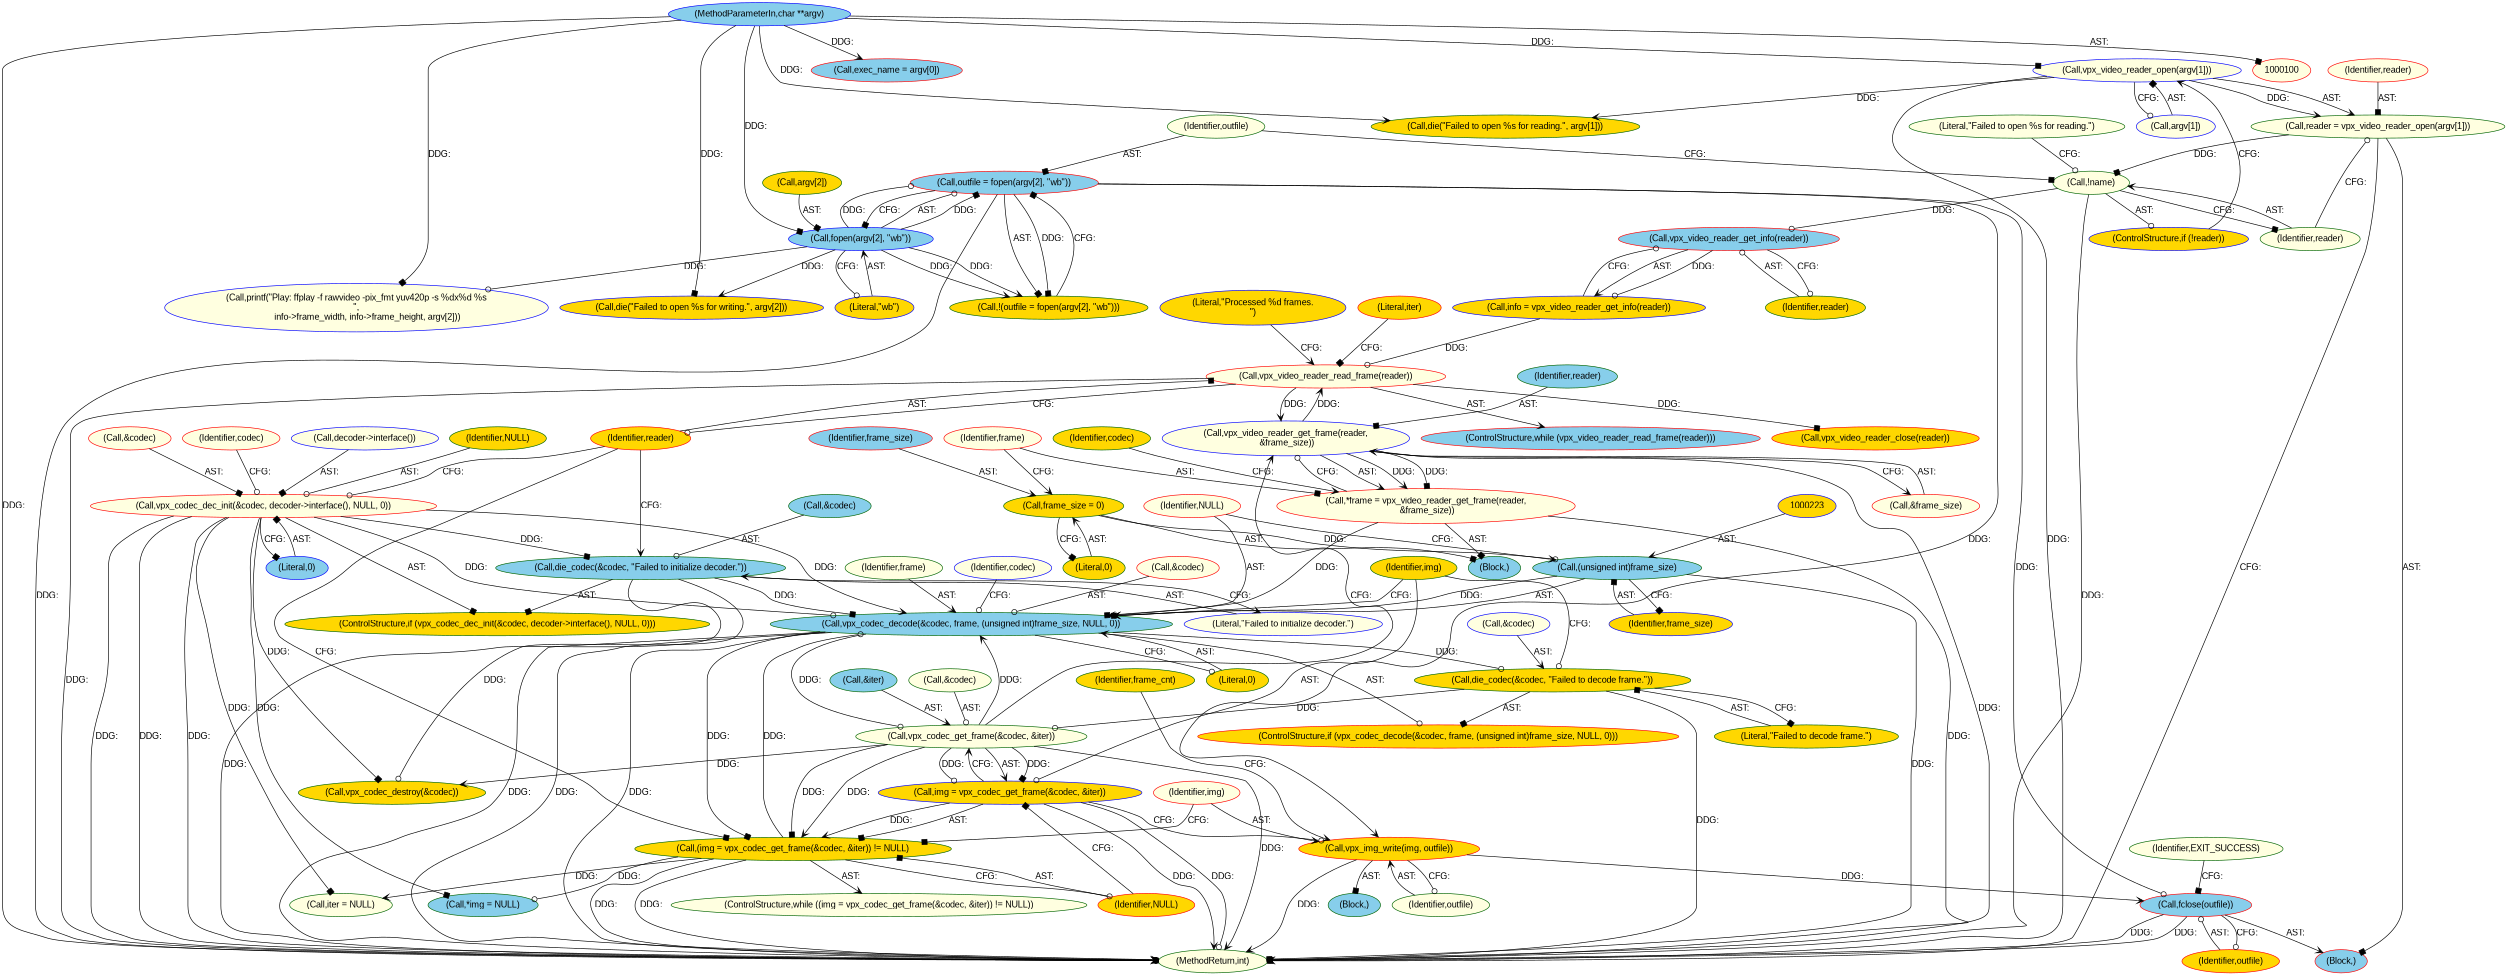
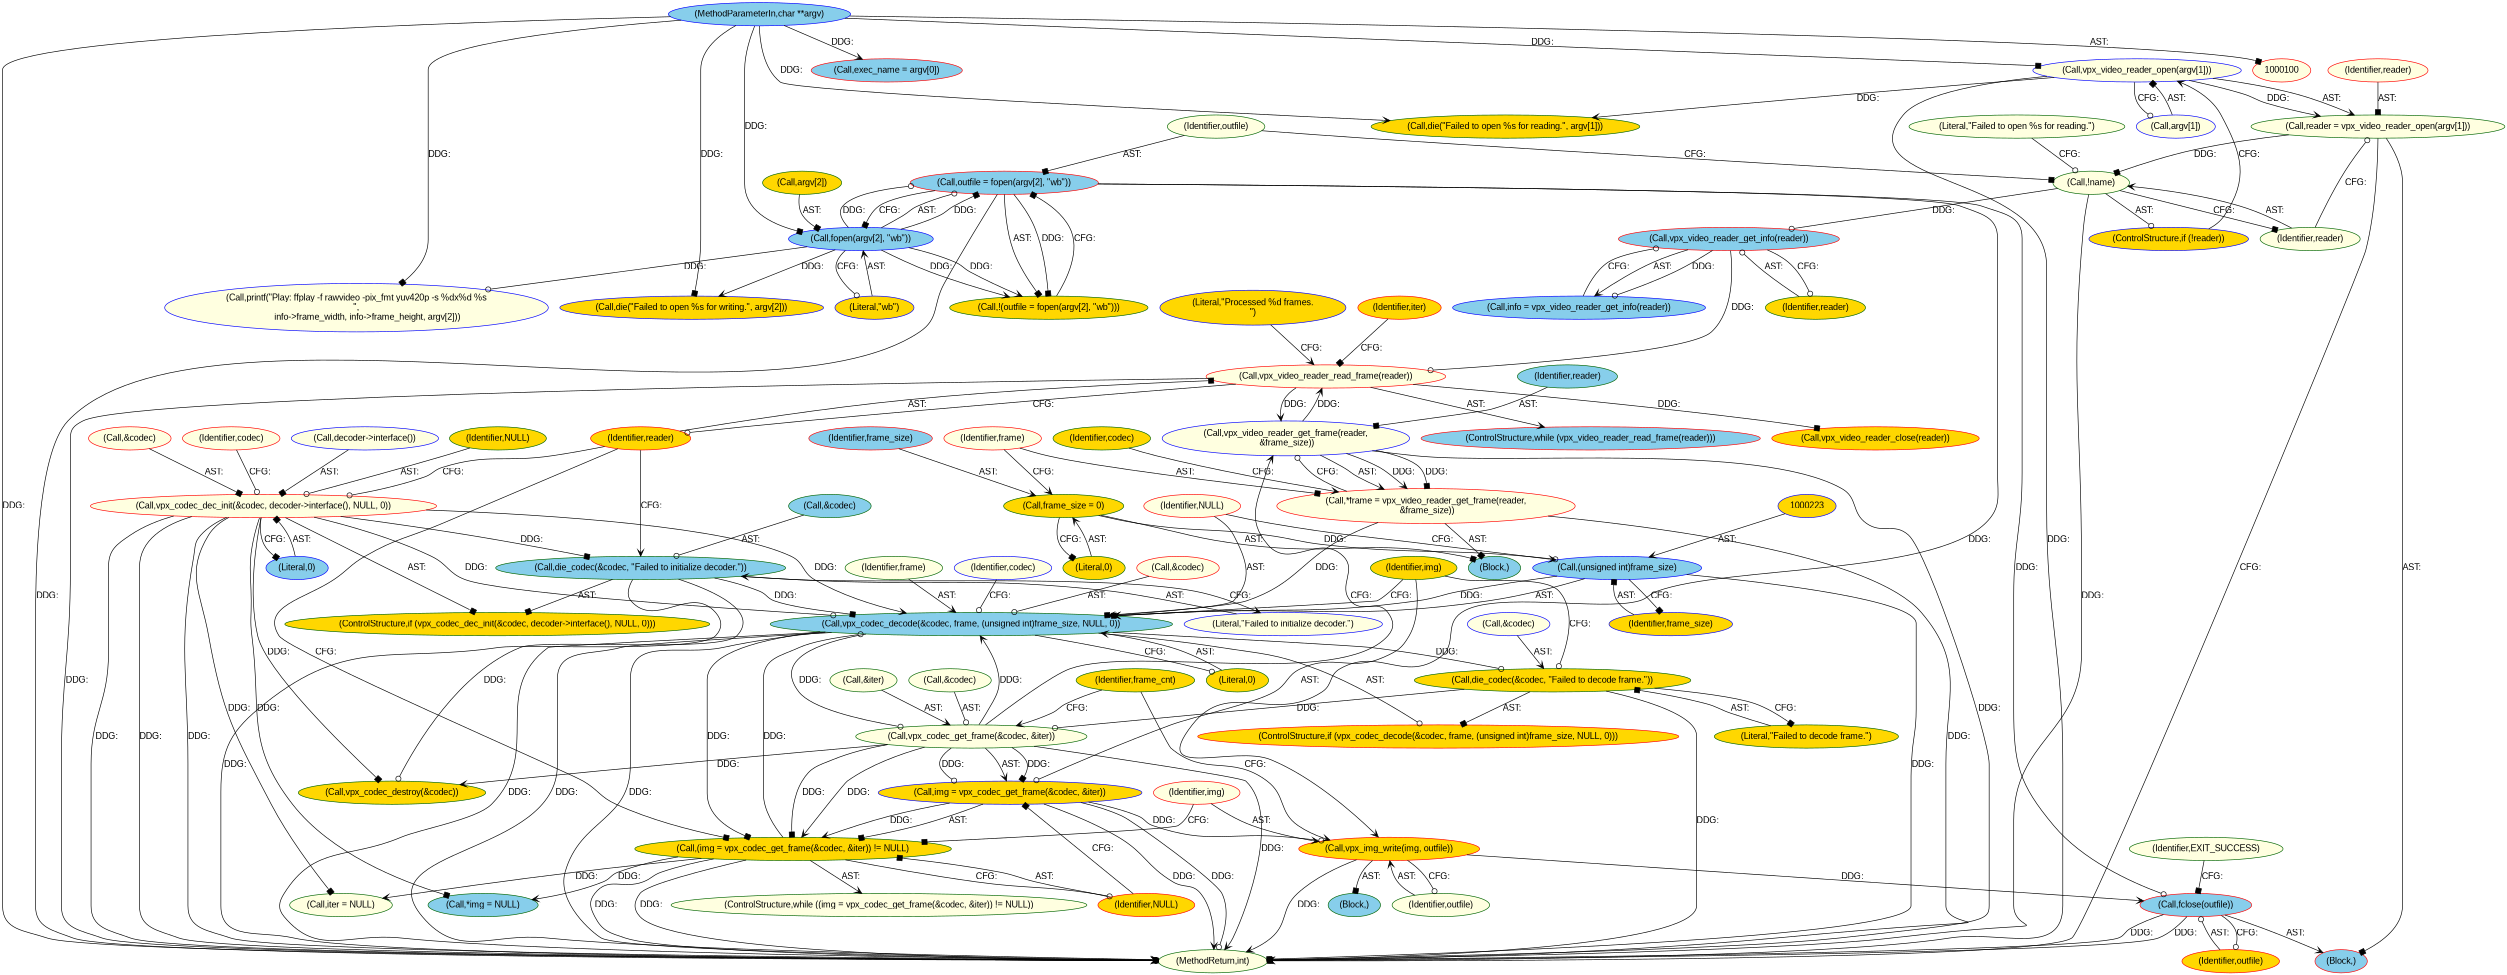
node "(Literal,iter)": label "(Literal,iter)" -> "(Identifier,iter)"
node "(Call,info = vpx_video_reader_get_info(reader))": fillcolor gold -> skyblue
edge "(Call,info = vpx_video_reader_get_info(reader))" -> "(Call,vpx_video_reader_read_frame(reader))": now "(Call,vpx_video_reader_get_info(reader))" -> "(Call,vpx_video_reader_read_frame(reader))"
node "(Call,&frame_size)": removed
node "(Call,(unsigned int)frame_size)": color darkgreen -> blue
node "(Call,&iter)": fillcolor skyblue -> lightyellow
edge "(Call,img = vpx_codec_get_frame(&codec, &iter))" -> "(Call,vpx_codec_get_frame(&codec, &iter))": now "(Identifier,frame_cnt)" -> "(Call,vpx_codec_get_frame(&codec, &iter))"
edge "(Call,img = vpx_codec_get_frame(&codec, &iter))" -> "(Call,vpx_img_write(img, outfile))": label "CFG: " -> "DDG: "
edge "(Call,(img = vpx_codec_get_frame(&codec, &iter)) != NULL)" -> "(Call,*img = NULL)": arrowhead odot -> vee
